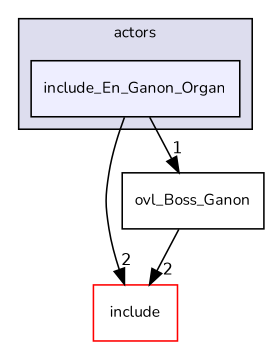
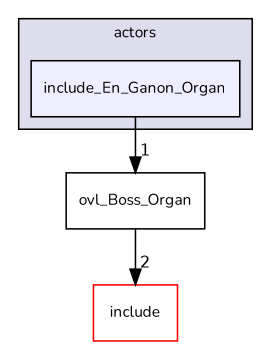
edge "include_En_Ganon_Organ" -> "include": removed
node "ovl_Boss_Ganon": label "ovl_Boss_Ganon" -> "ovl_Boss_Organ"
